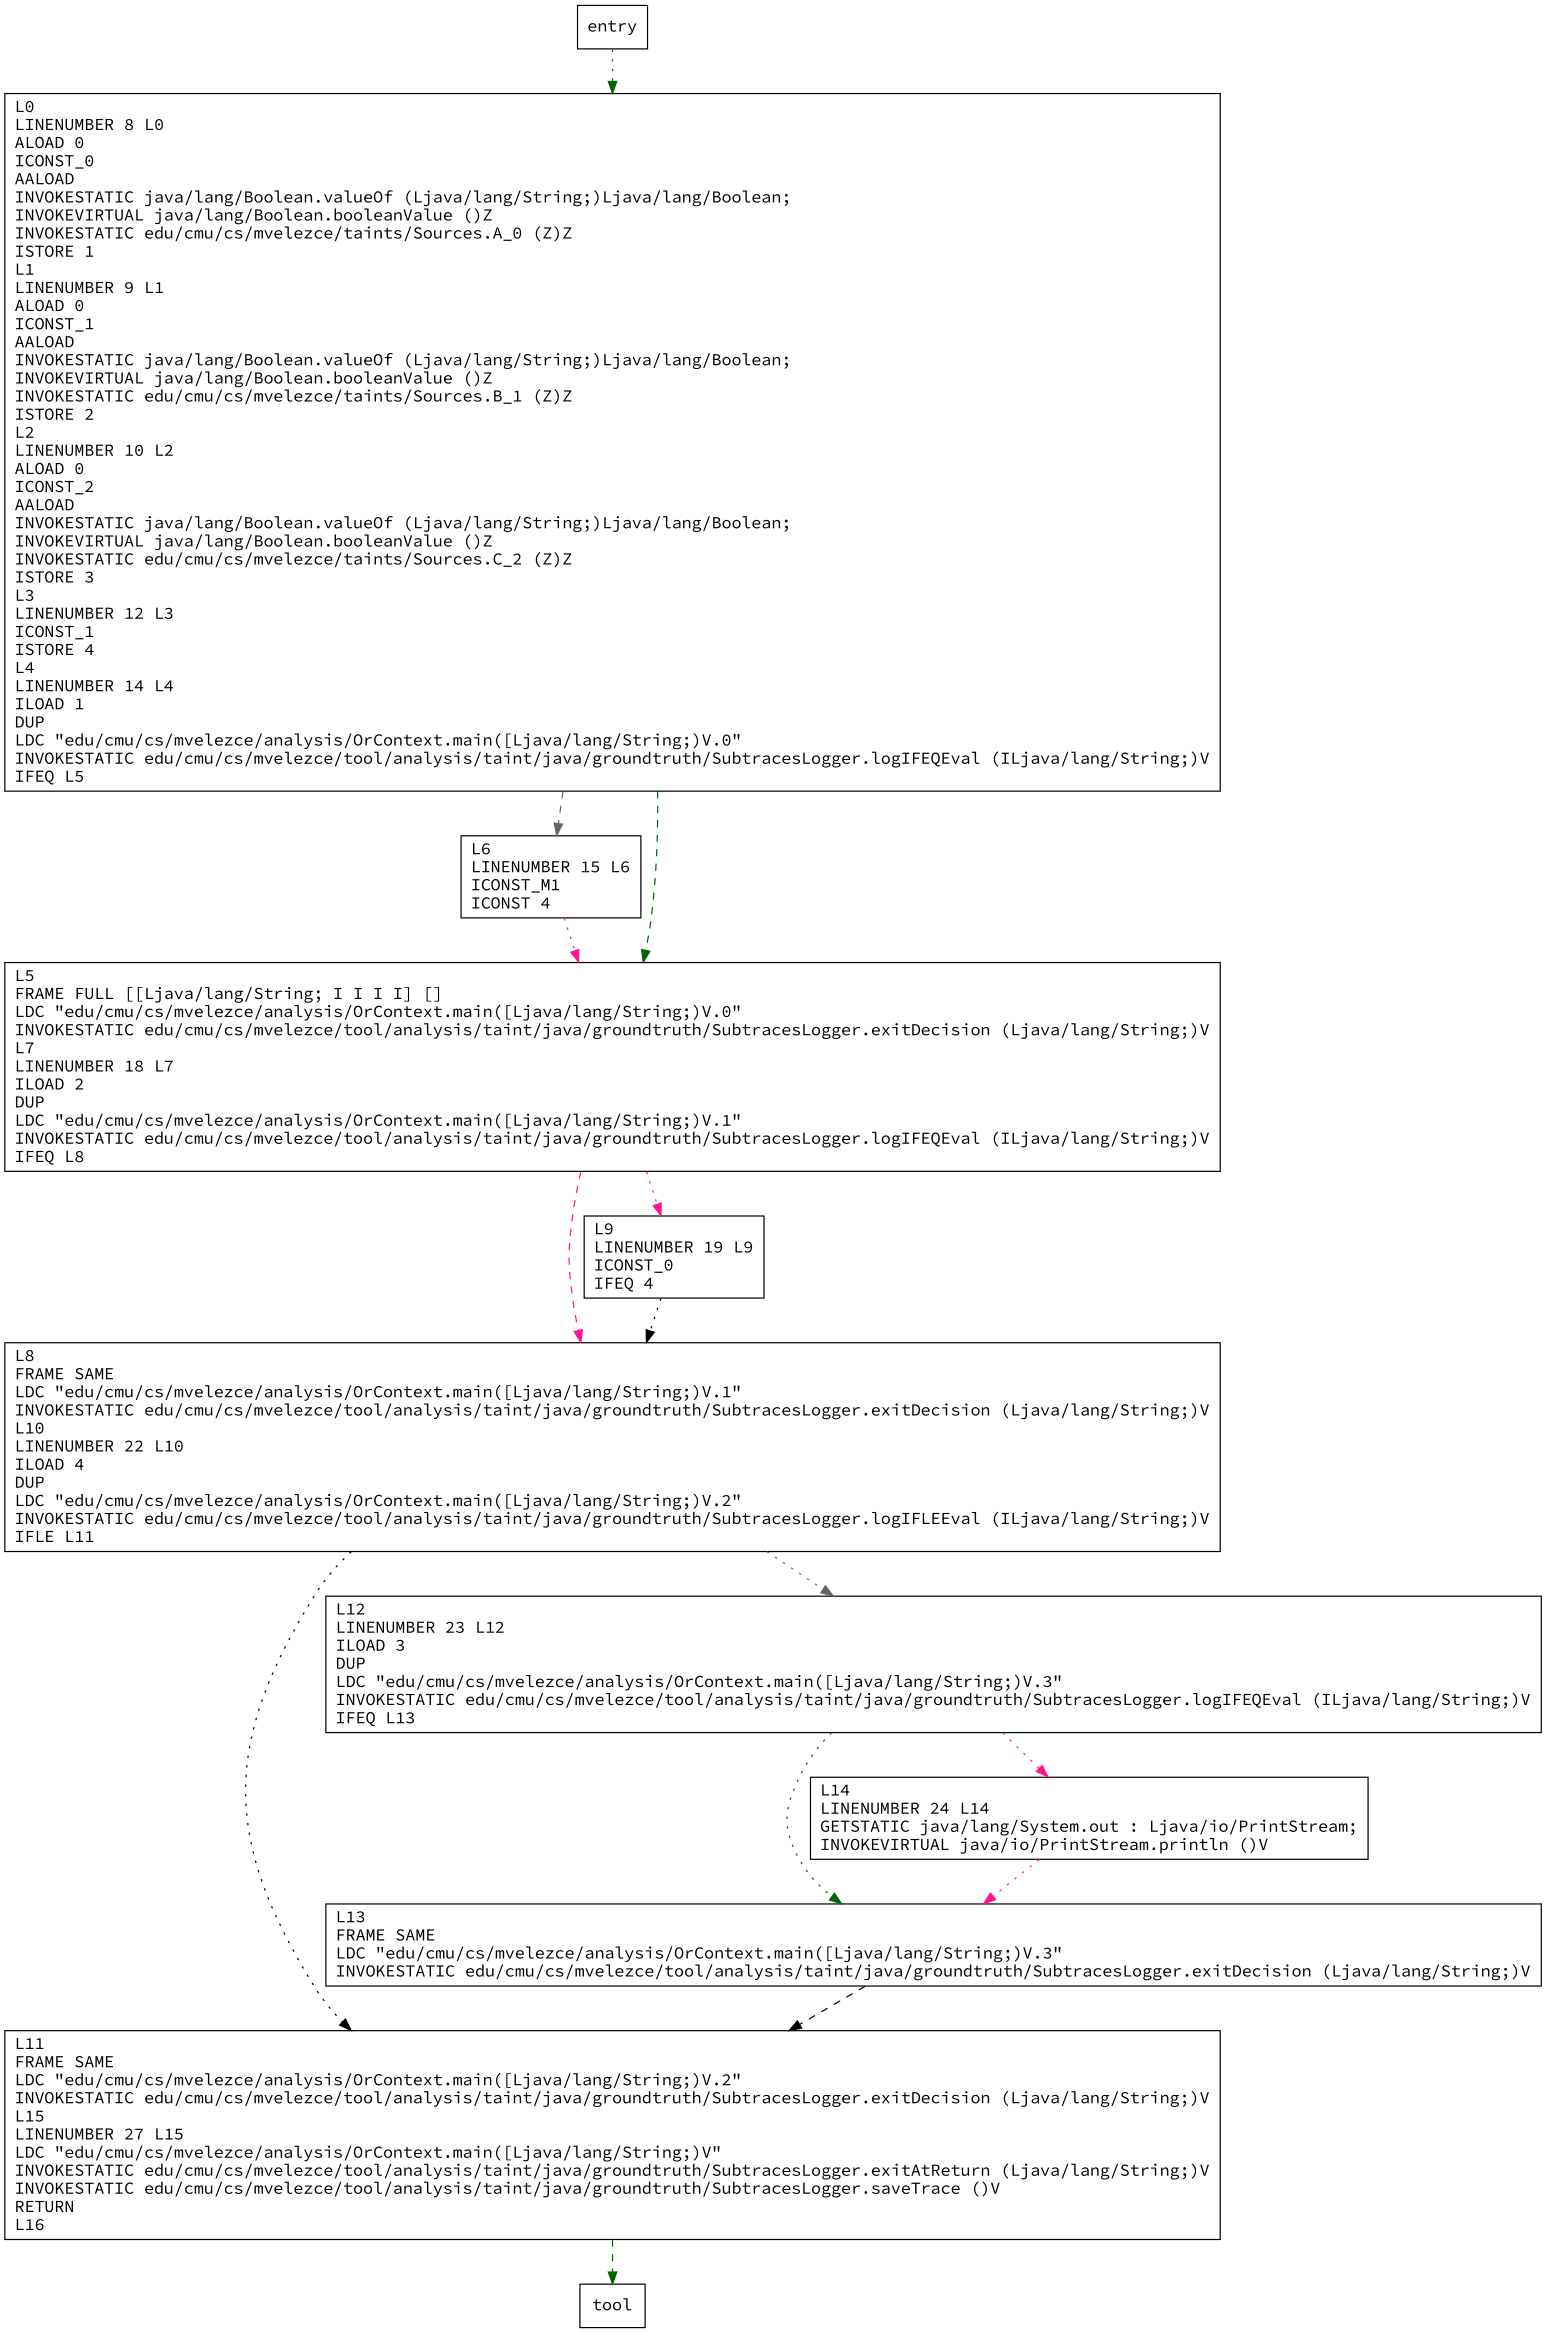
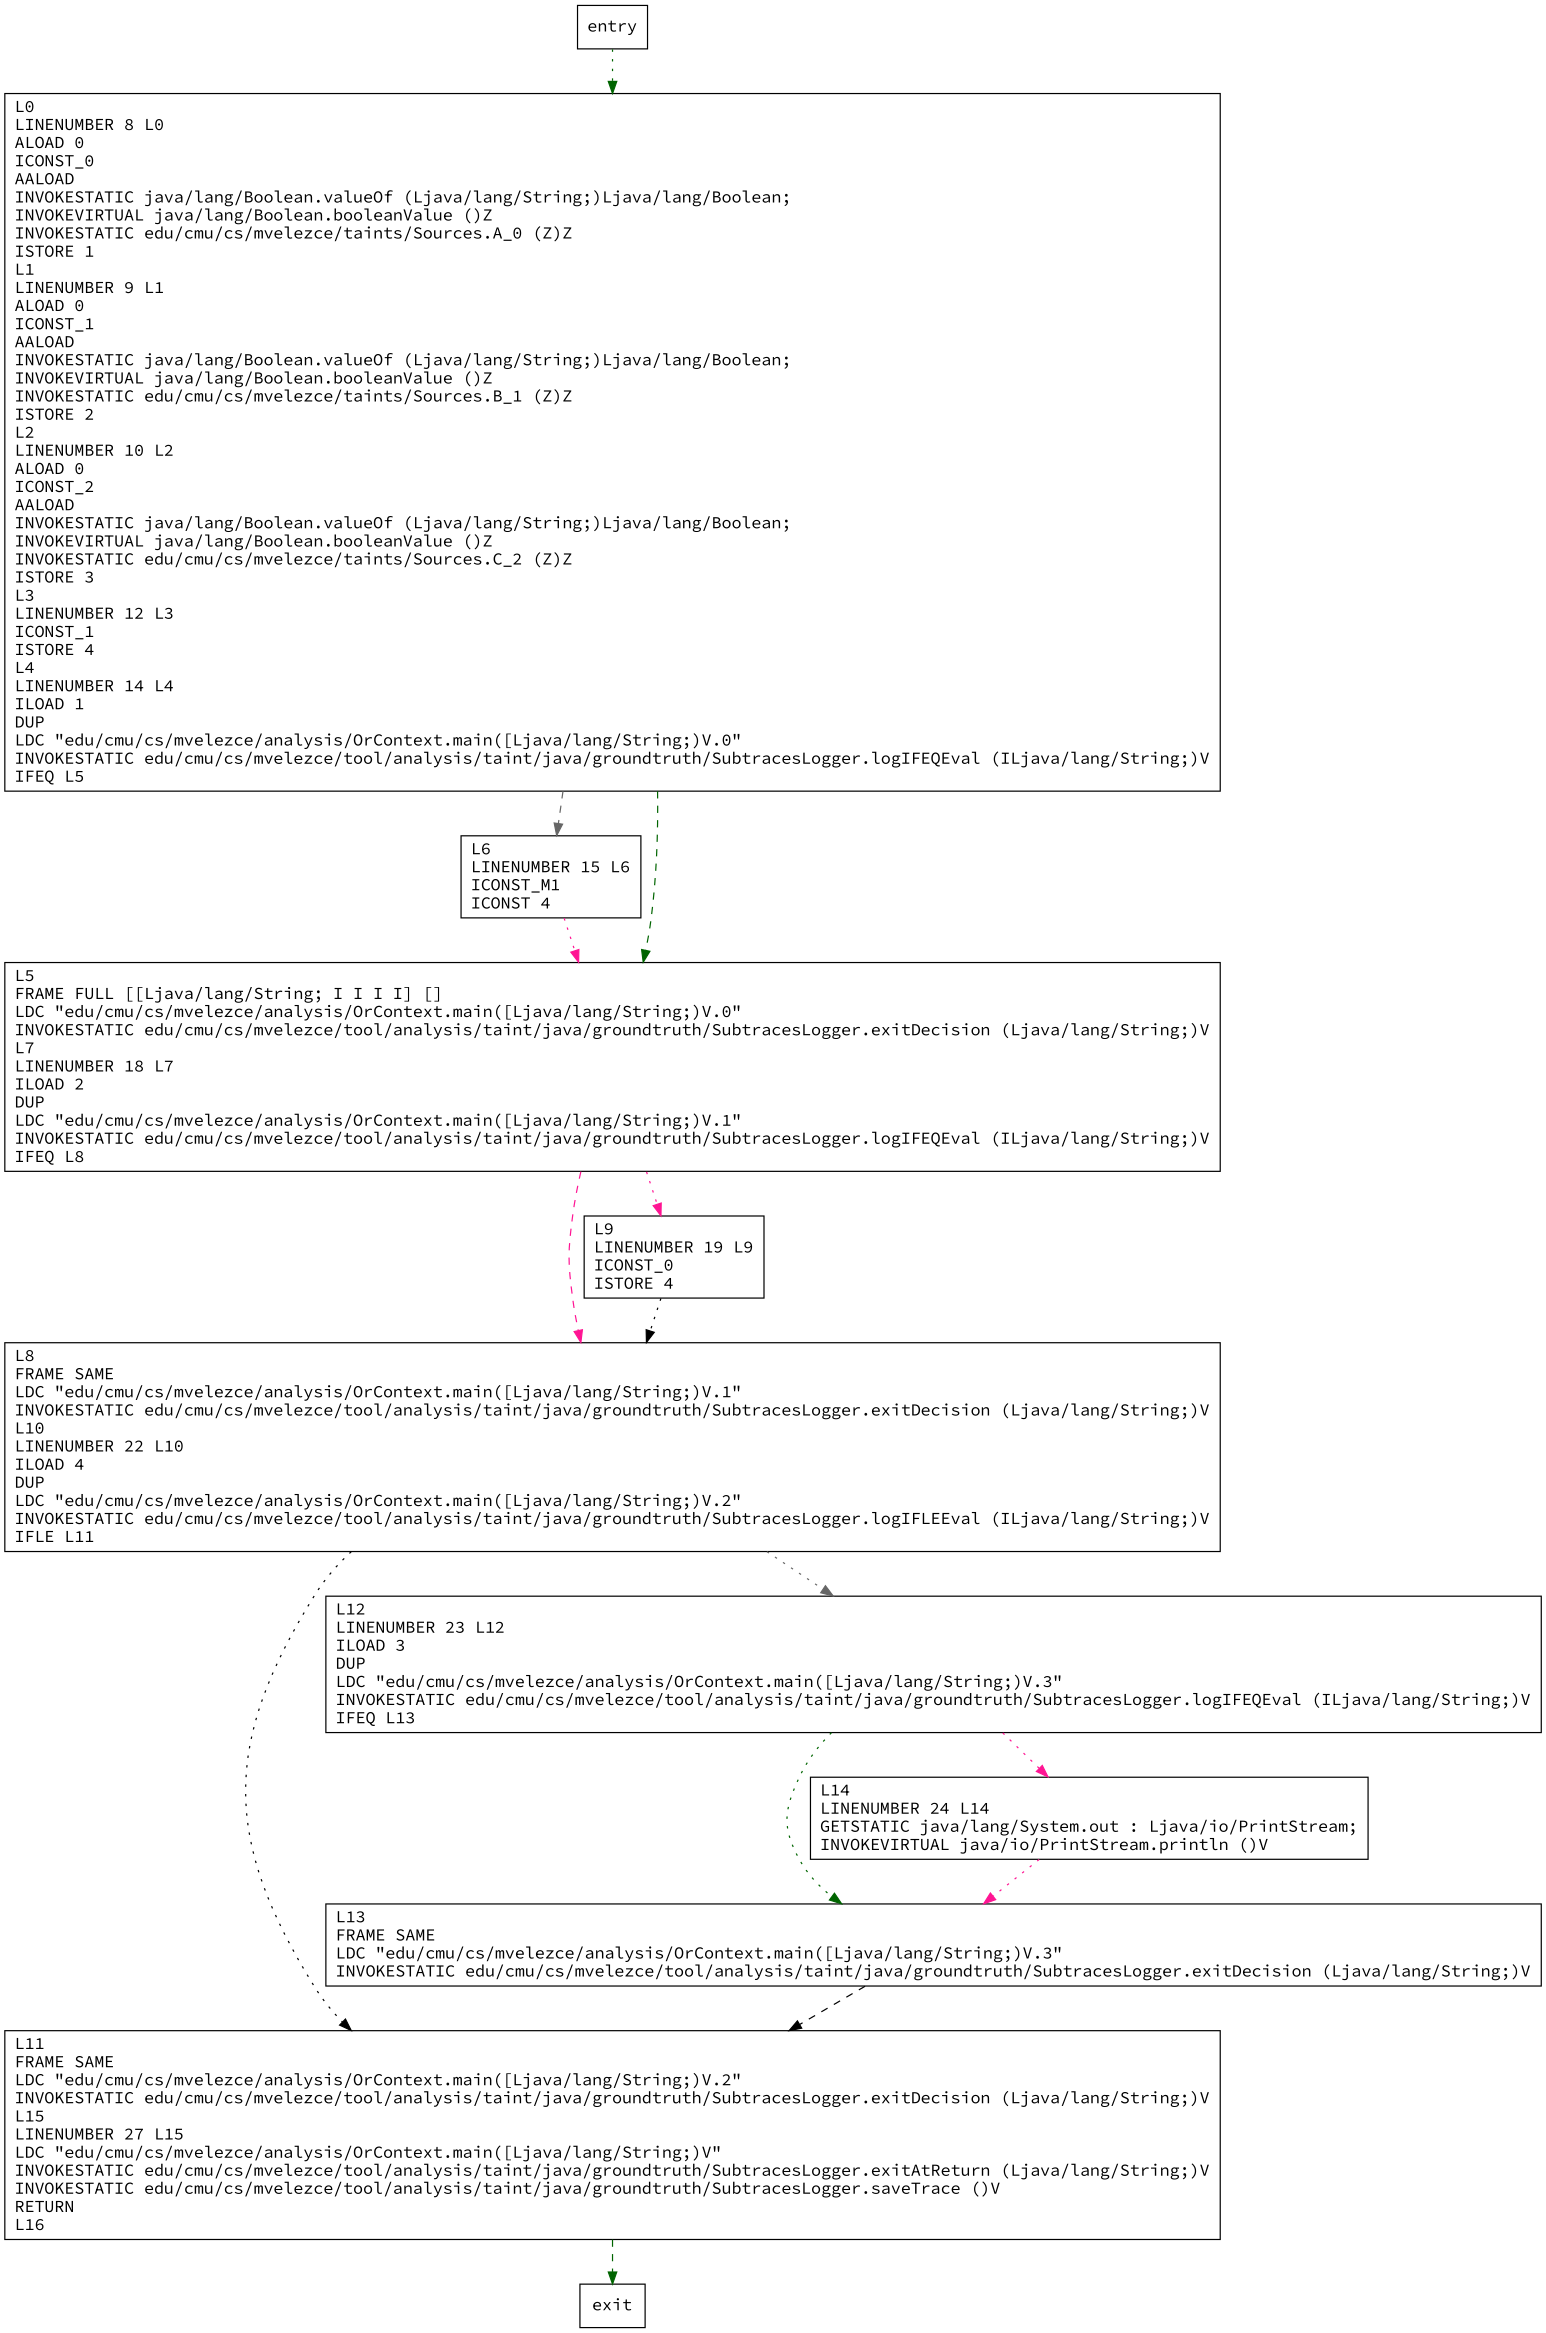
node "L9 LINENUMBER 19 L9 ICONST_0 IFEQ 4": label "L9 LINENUMBER 19 L9 ICONST_0 IFEQ 4" -> "L9 LINENUMBER 19 L9 ICONST_0 ISTORE 4"
node "tool": label "tool" -> "exit"
